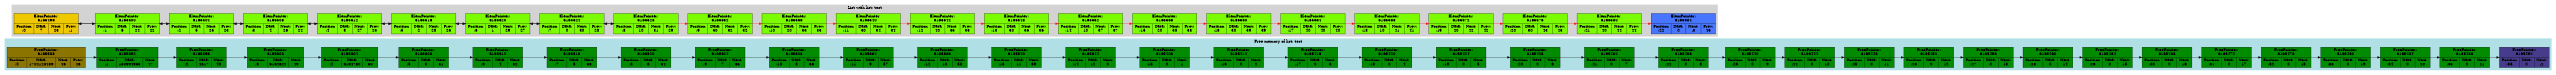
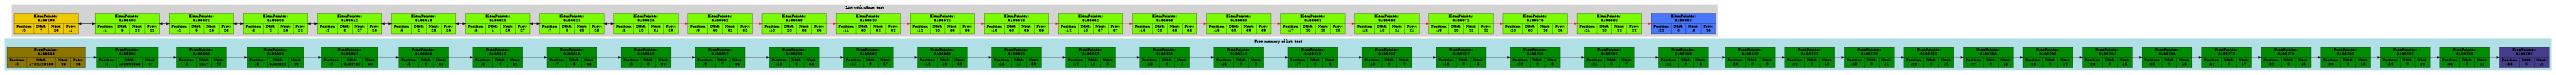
cluster "List with list: test": label "List with list: test" -> "List with name: test"
